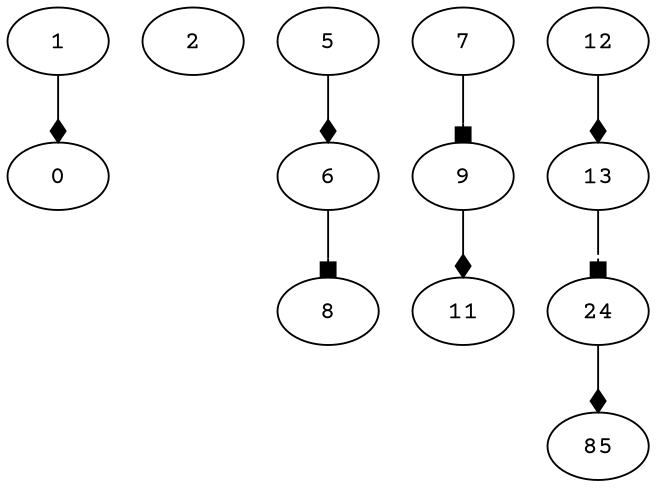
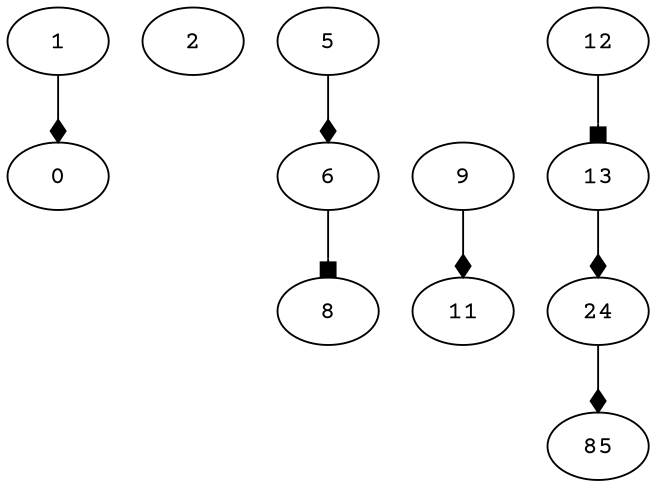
node "7": removed
edge "12" -> "13": arrowhead diamond -> box
edge "13" -> "24": arrowhead box -> diamond
